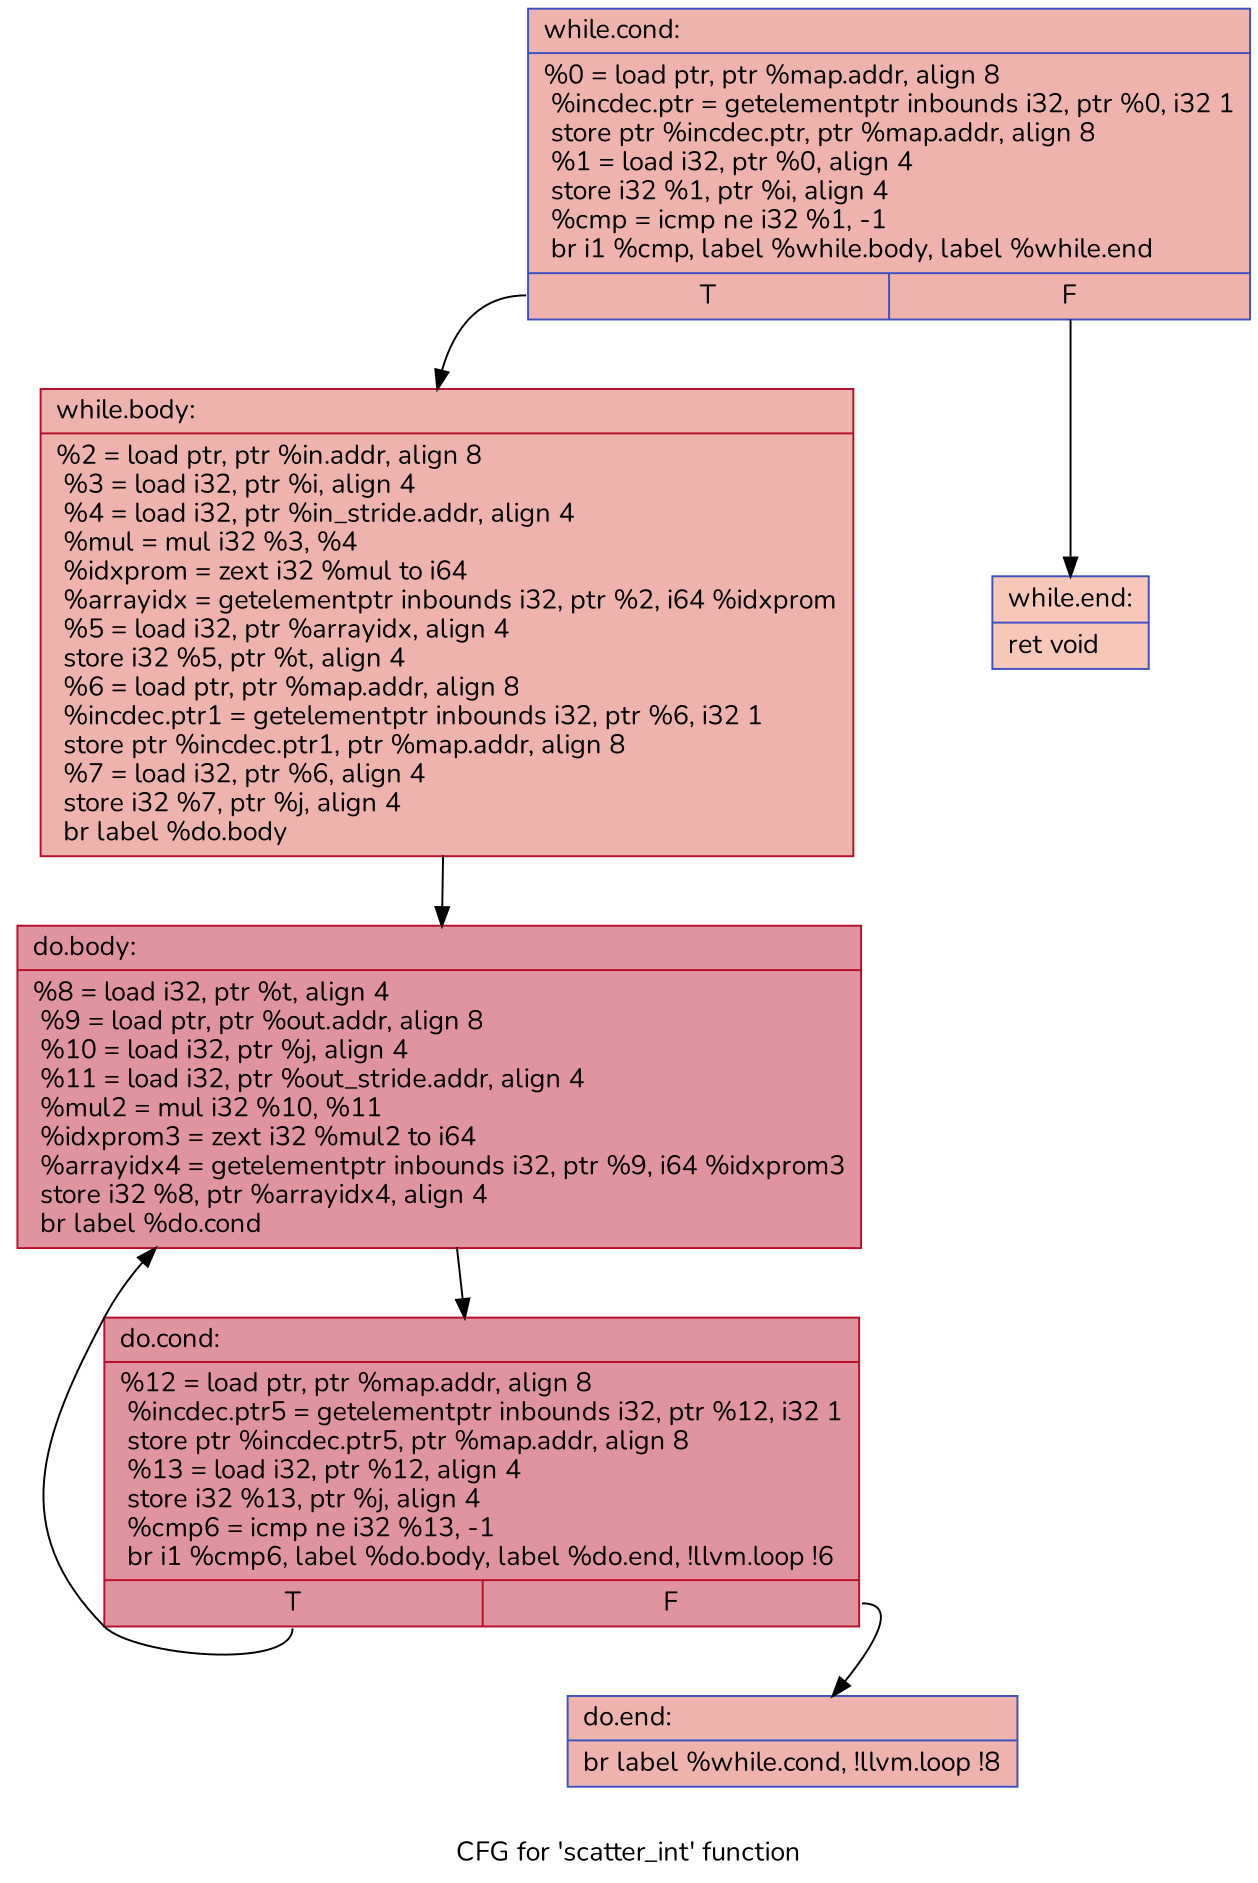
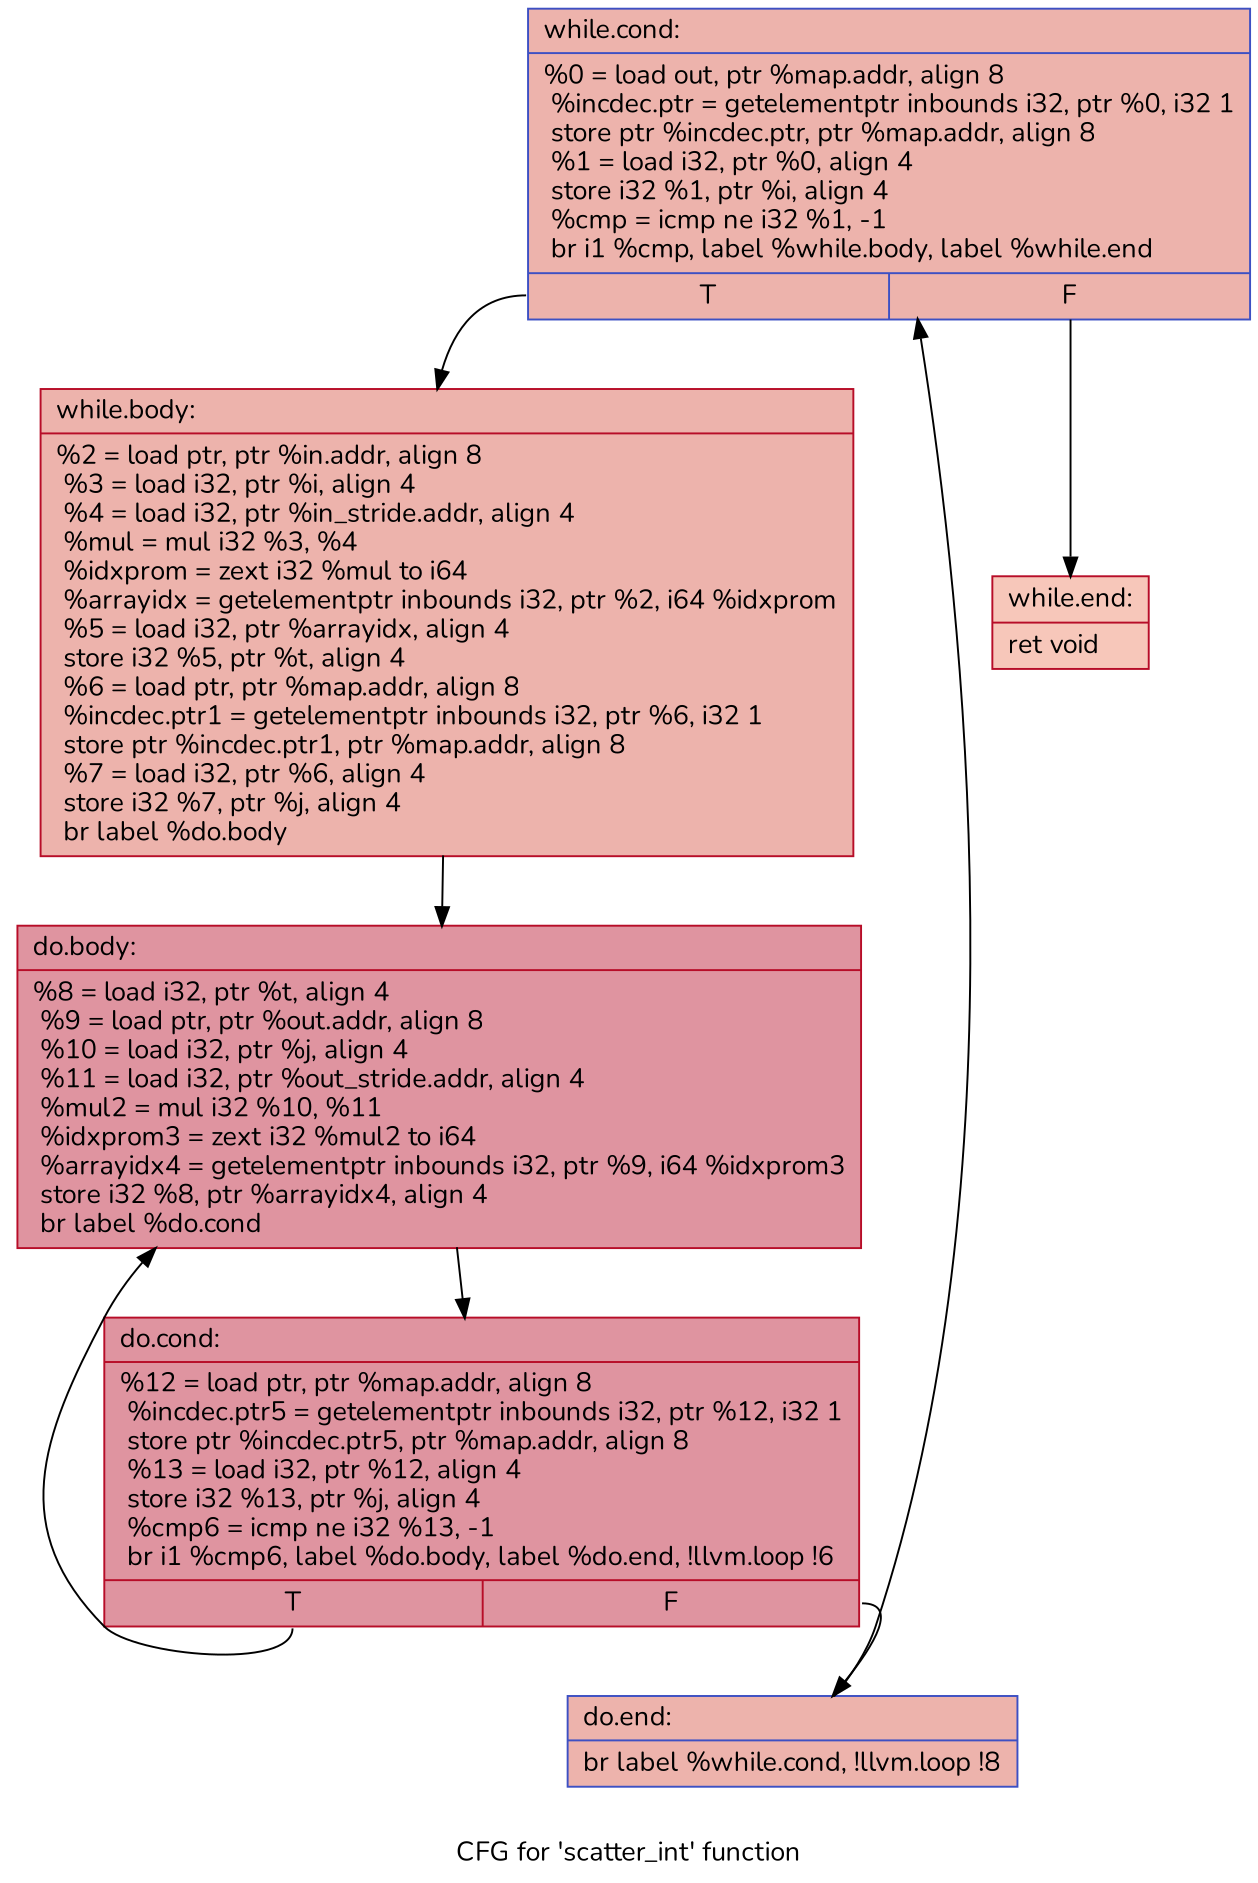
node "while.cond:": text "%0 = load ptr, ptr %map.addr, align 8" -> "%0 = load out, ptr %map.addr, align 8"
node "while.end:": color #3d50c3ff -> #b70d28ff
edge "do.end:" -> "while.cond:": added
